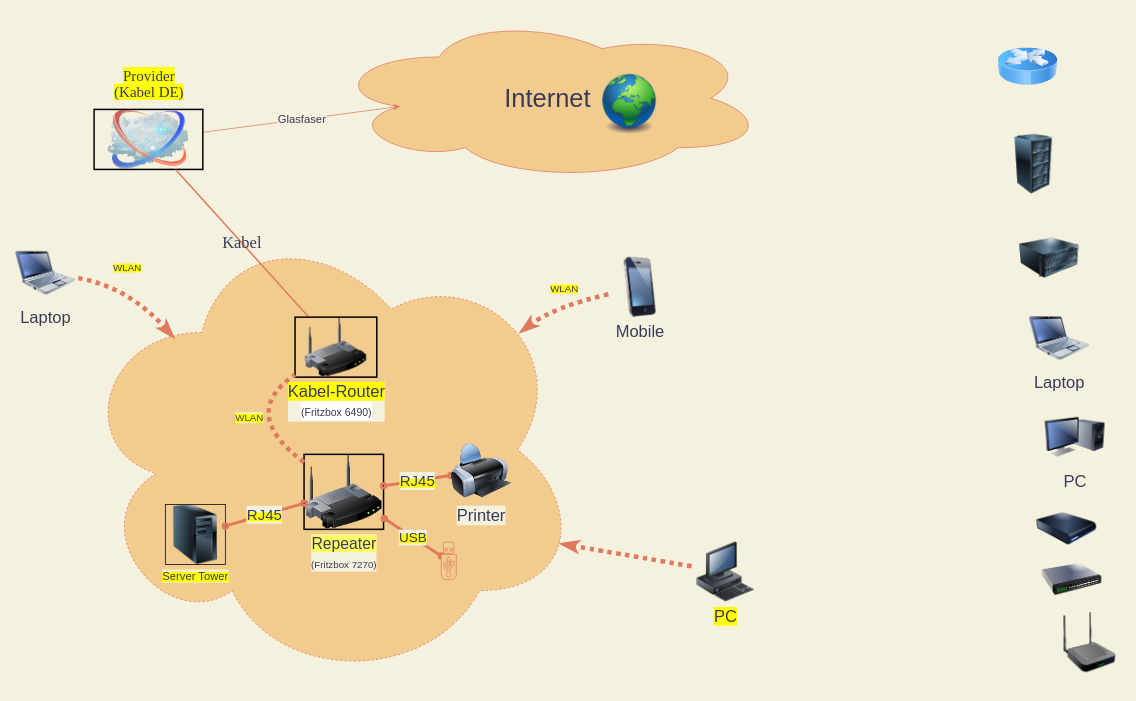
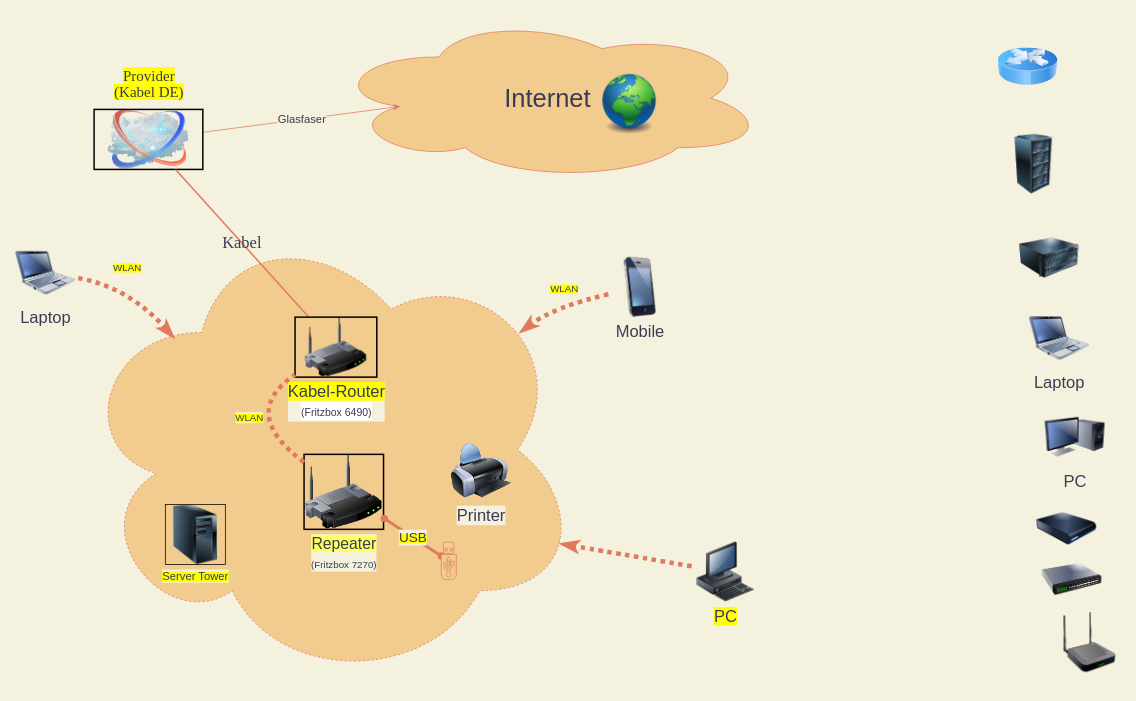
edge "Printer" -- "Repeater (Fritzbox 7270)": removed, label "RJ45"
edge "Repeater (Fritzbox 7270)" -- "Server Tower": removed, label "RJ45"
